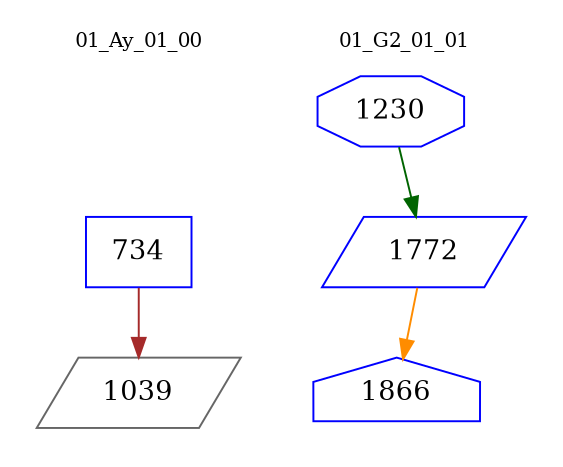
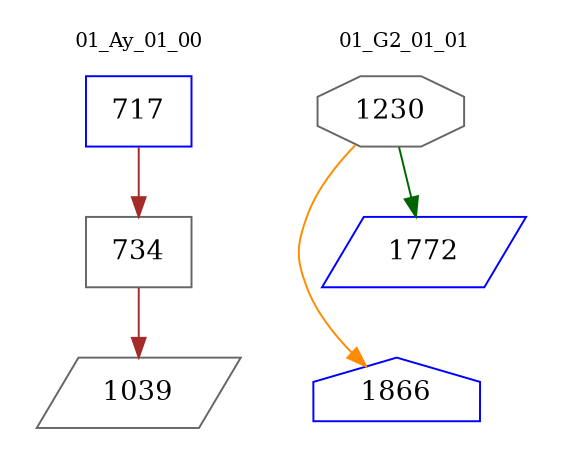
node "717": added
node "1230": color blue -> gray40
node "734": color blue -> gray40
edge "1772" -> "1866": now "1230" -> "1866"
